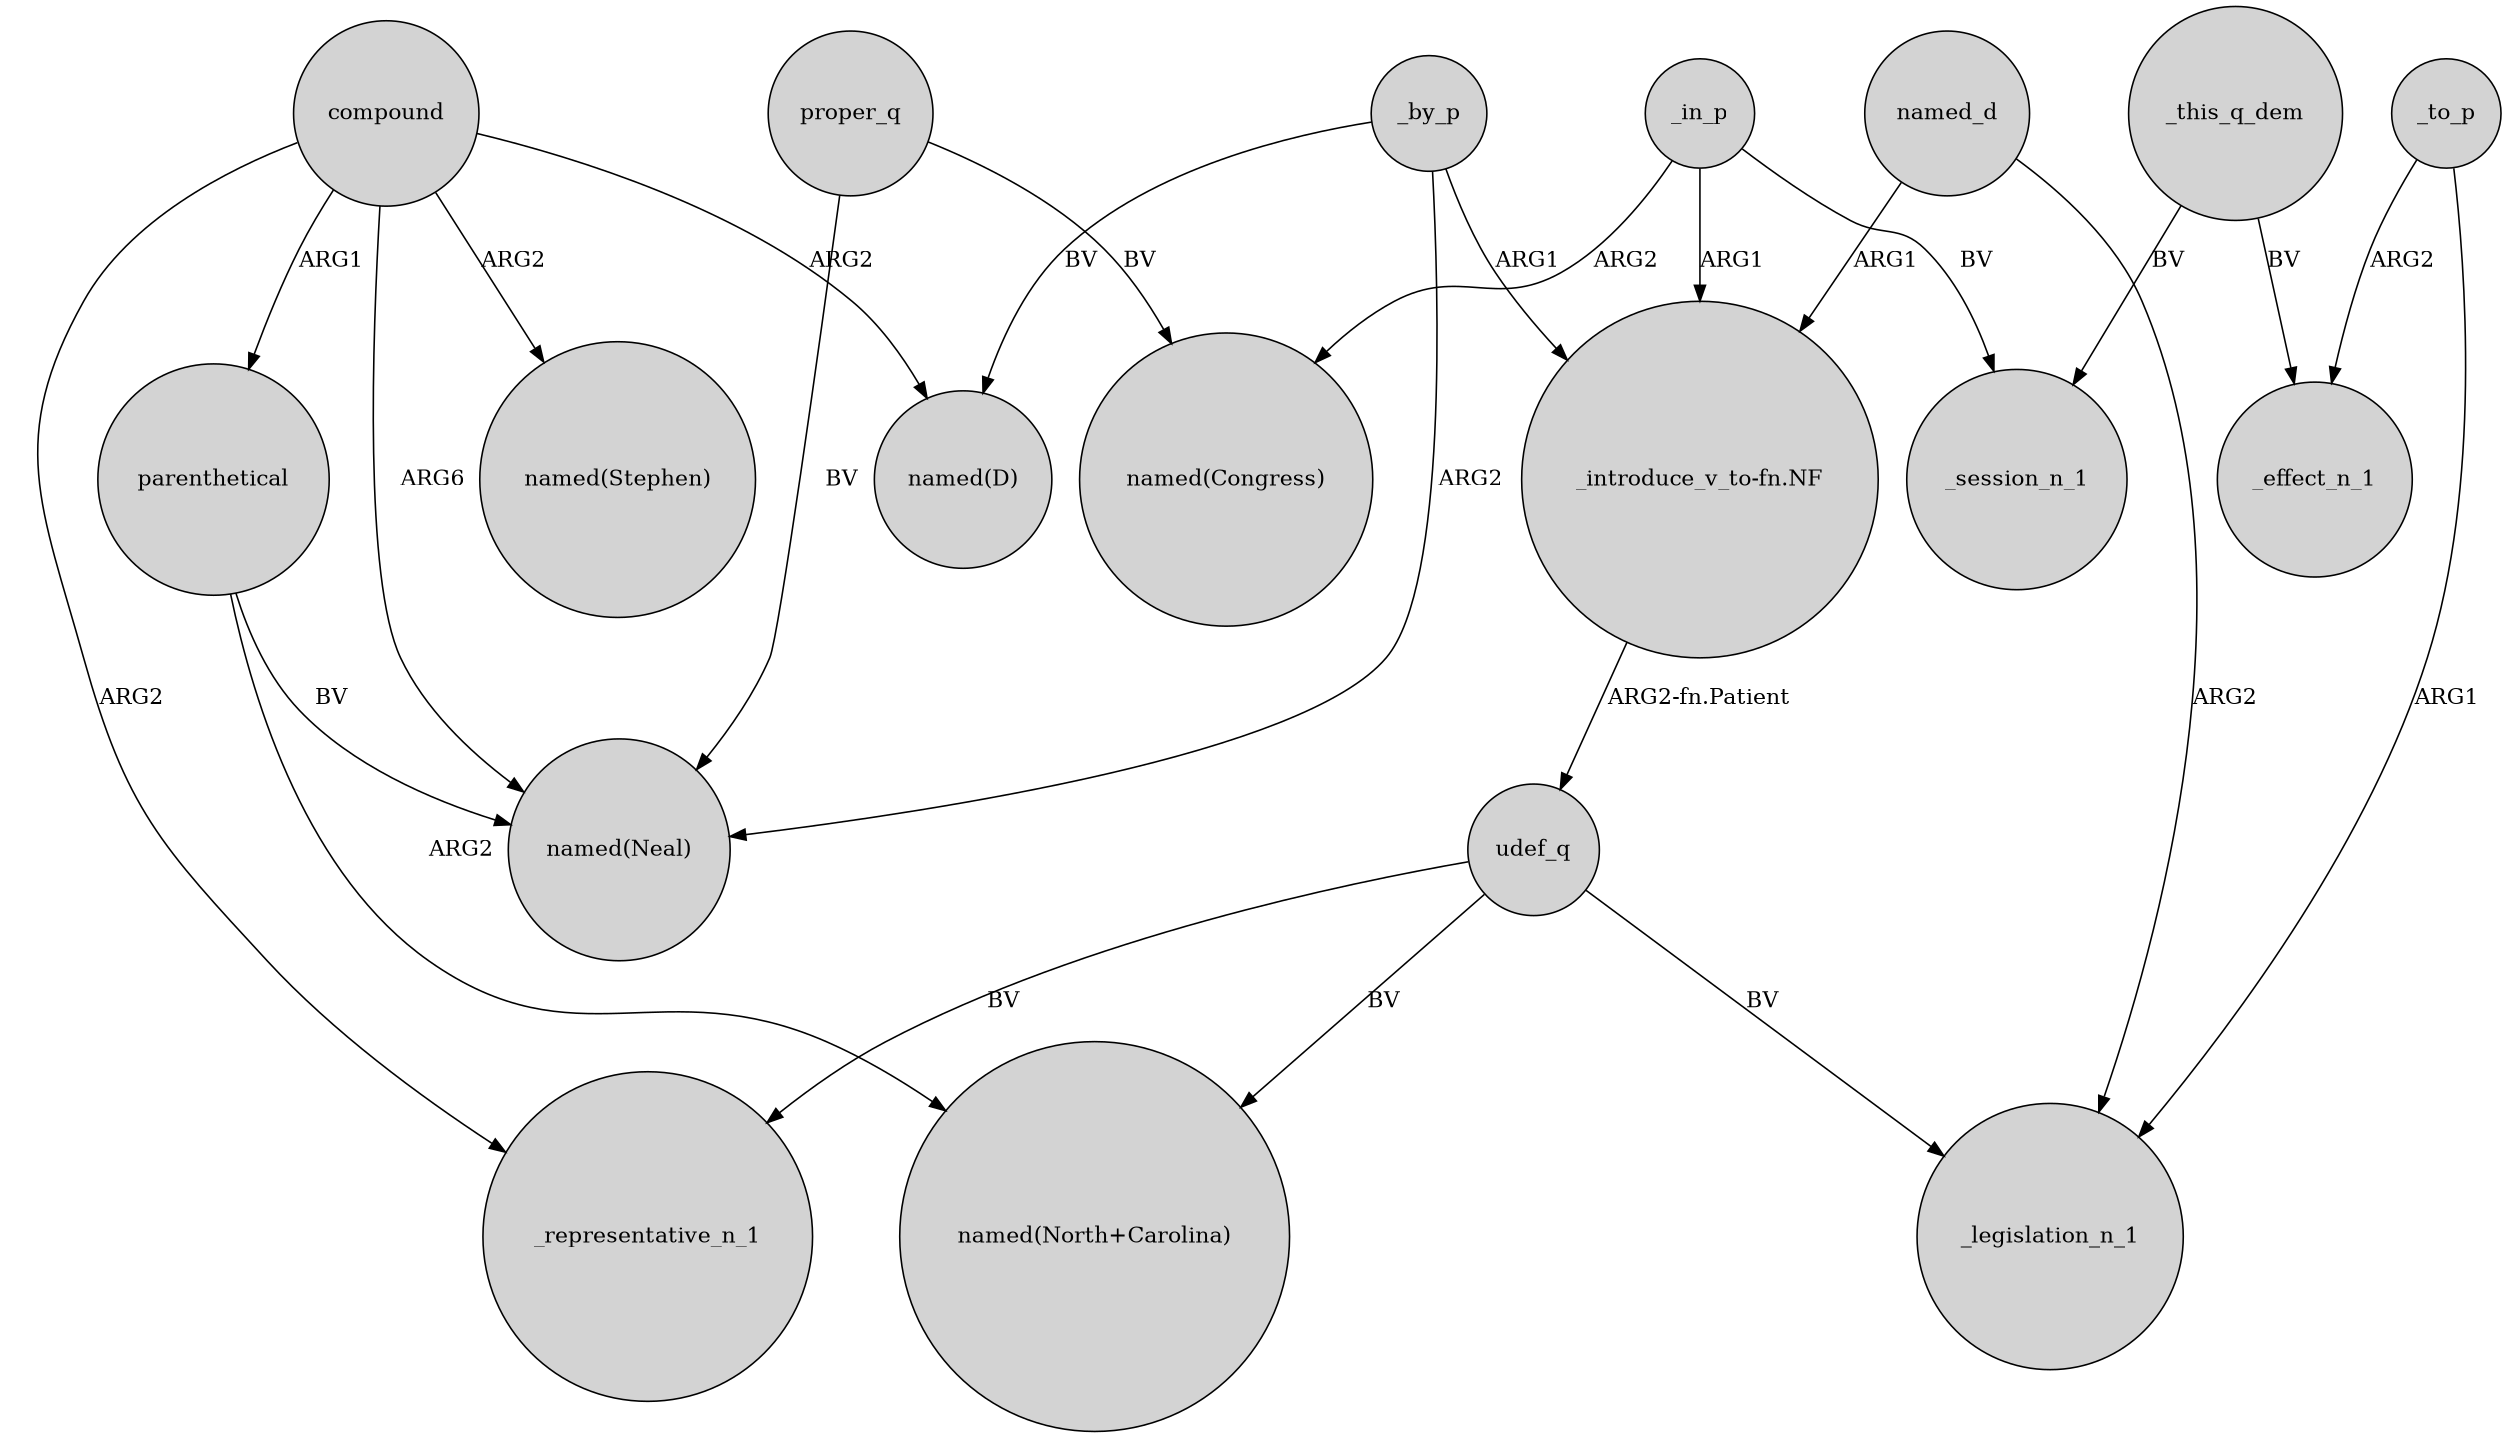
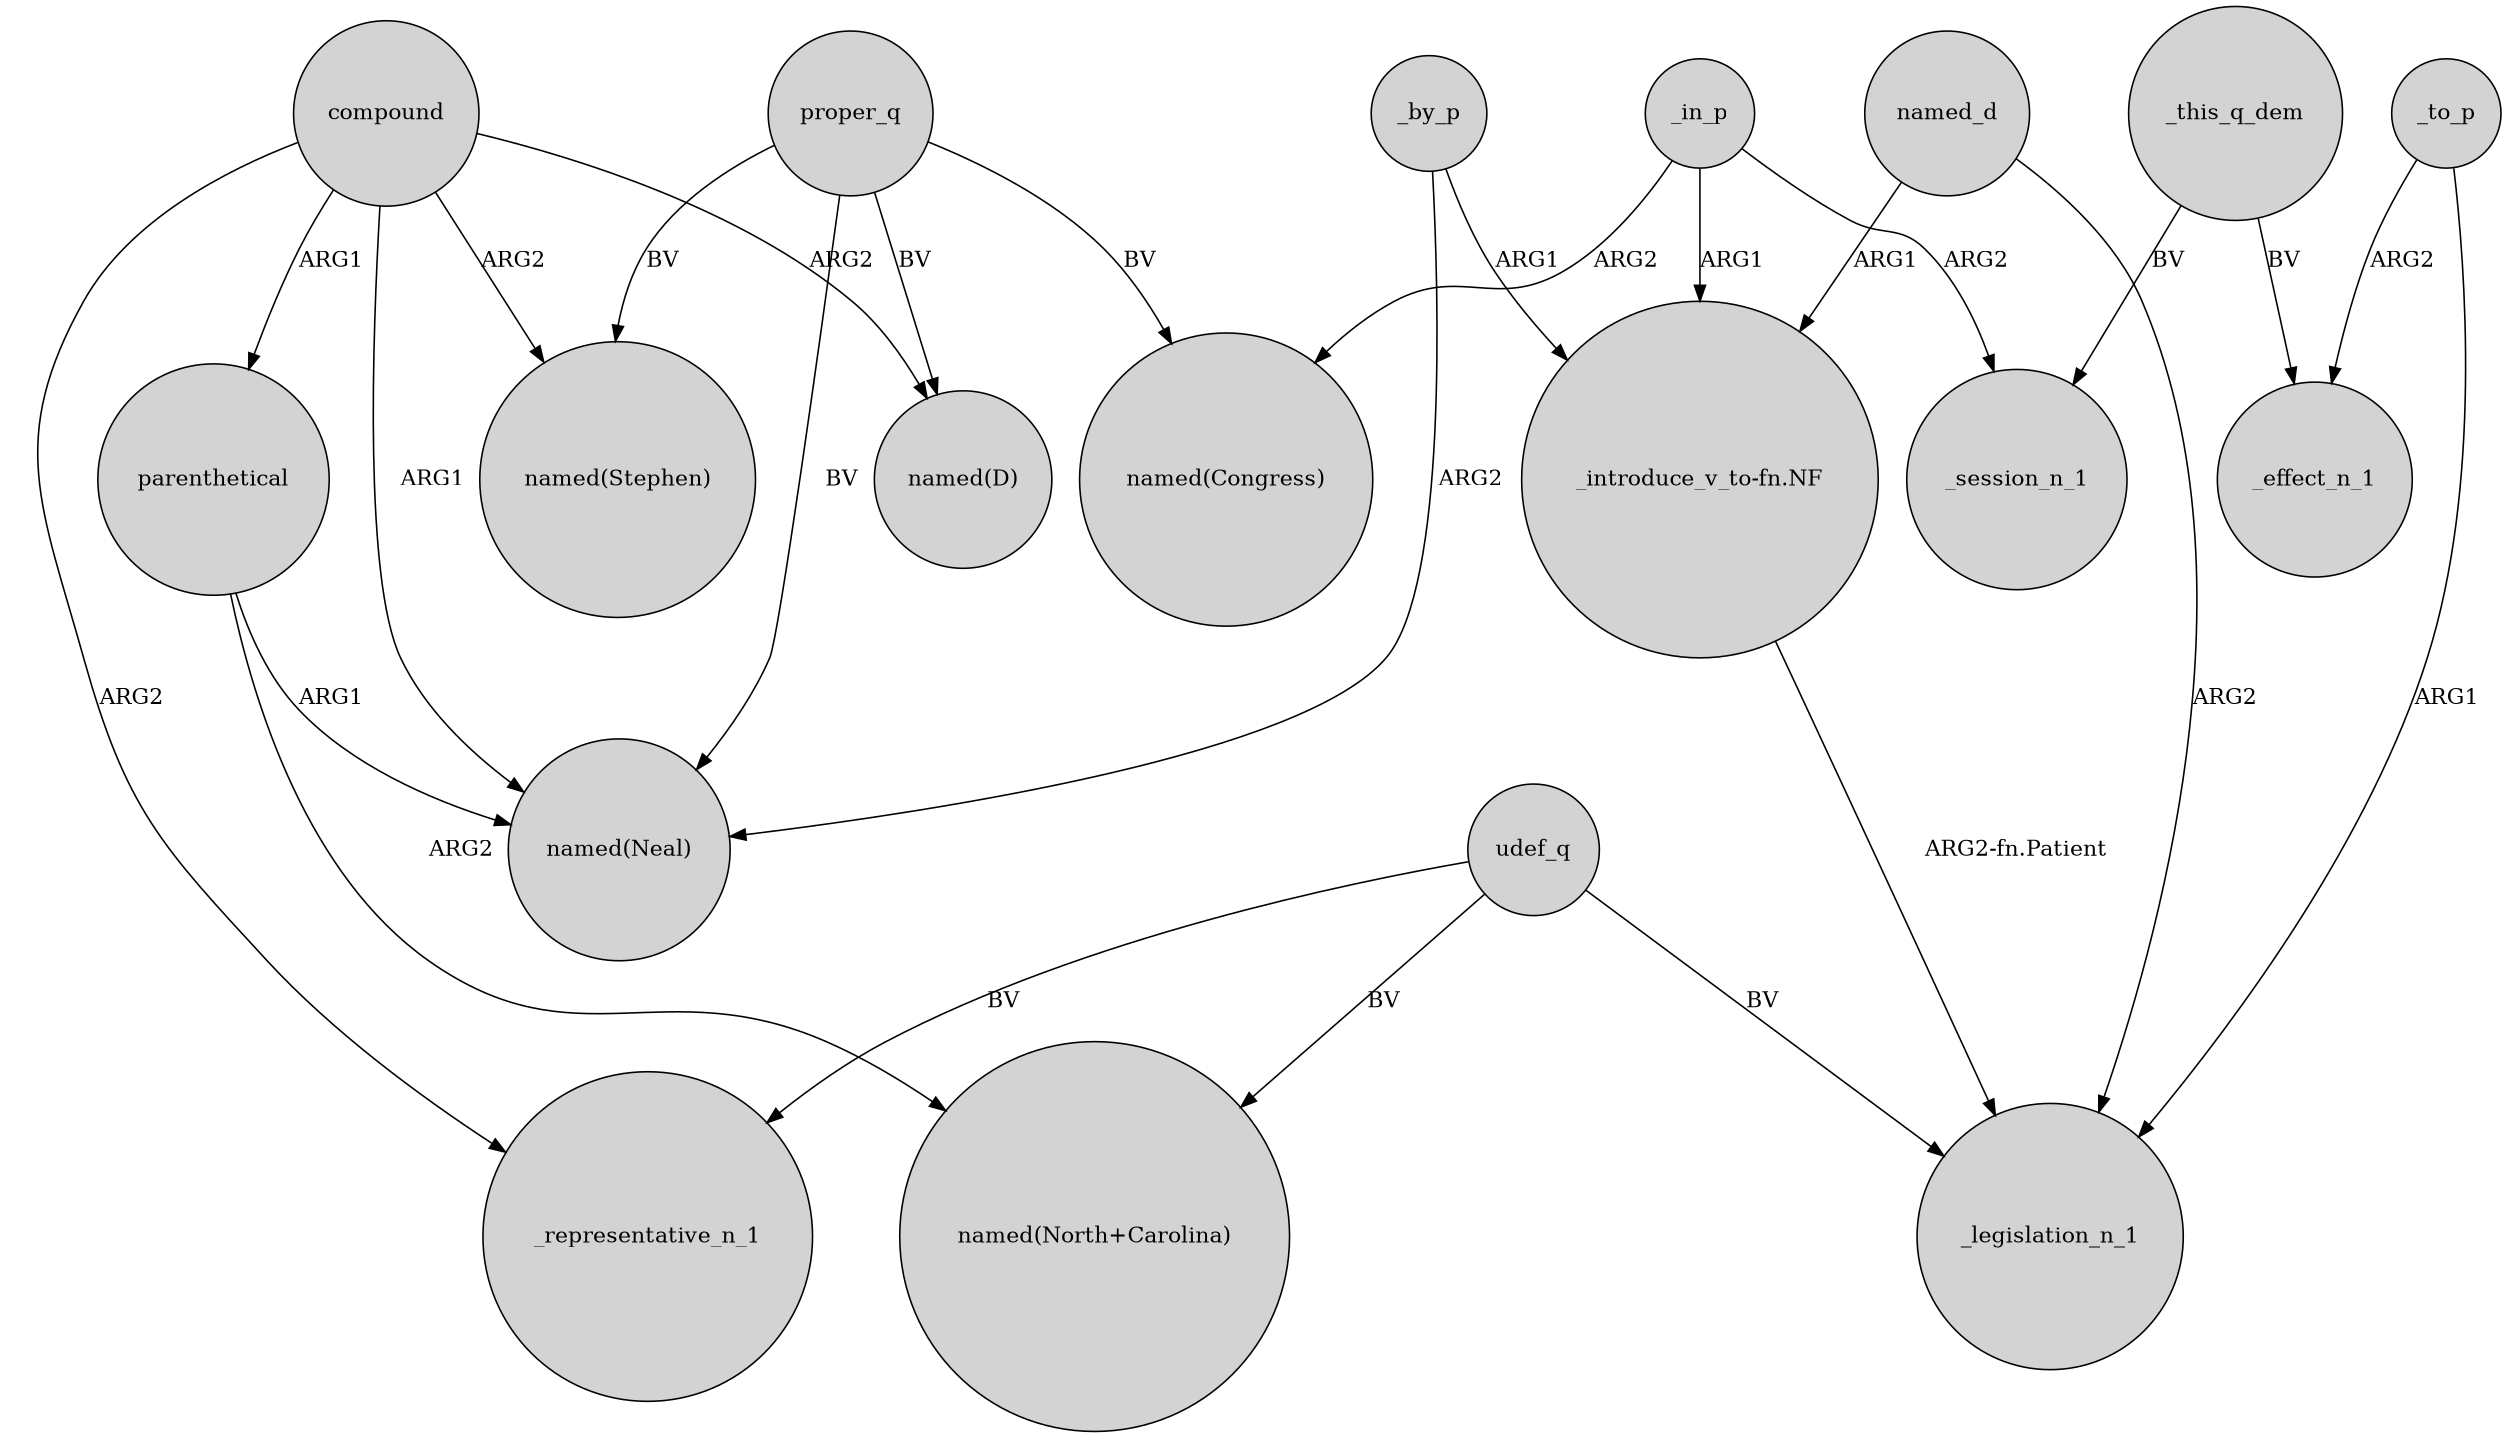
edge "_by_p" -> "named(D)": now "proper_q" -> "named(D)"
edge "proper_q" -> "named(Stephen)": added, label "BV"
edge "_in_p" -> "_session_n_1": label "BV" -> "ARG2"
edge "compound" -> "named(Neal)": label "ARG6" -> "ARG1"
edge "parenthetical" -> "named(Neal)": label "BV" -> "ARG1"
edge "_introduce_v_to-fn.NF" -> "udef_q": now "_introduce_v_to-fn.NF" -> "_legislation_n_1"
